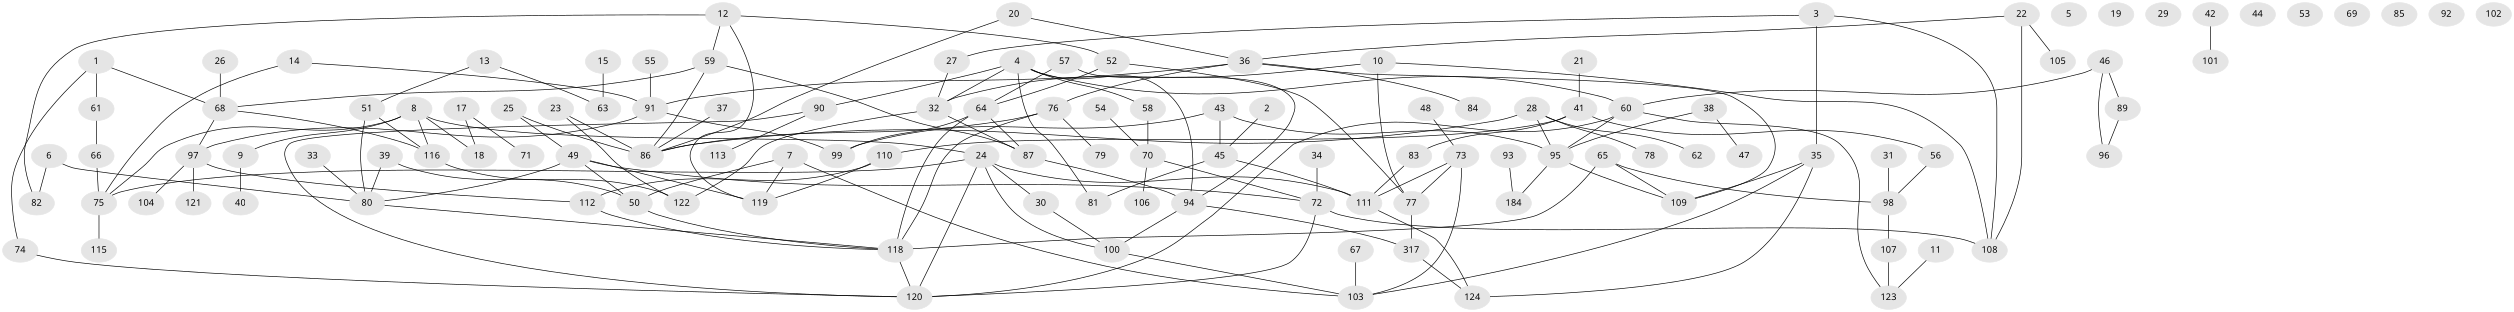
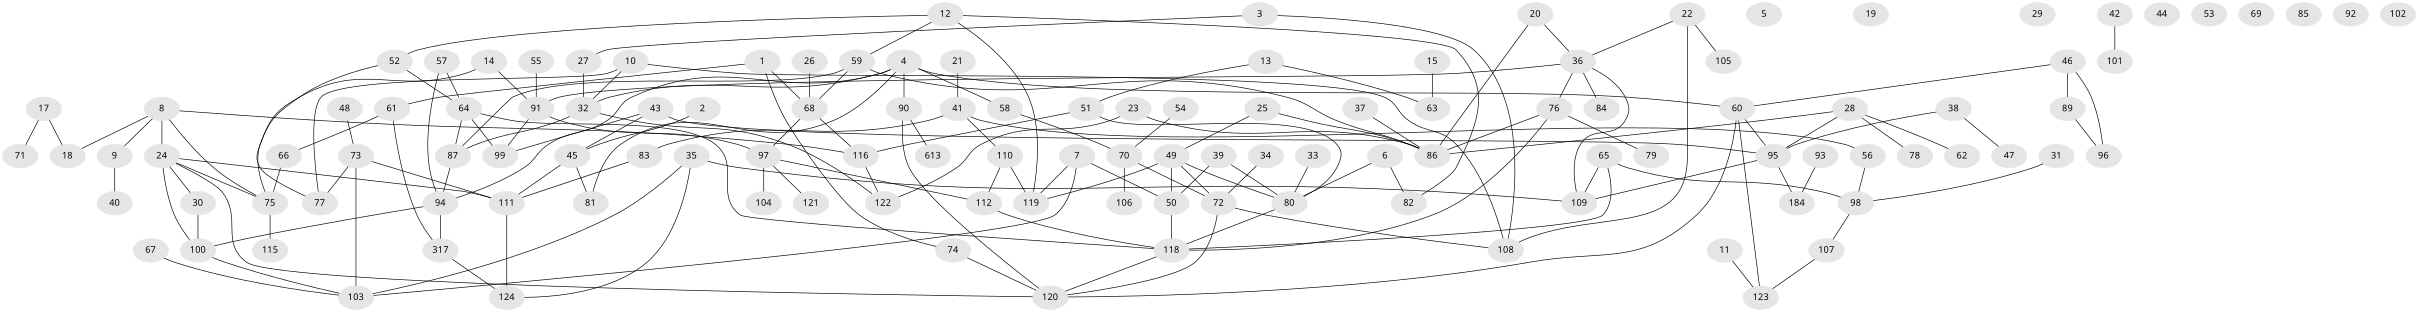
edge "3" -- "35": removed
node "113": label "113" -> "613"
edge "77" -- "317": now "61" -- "317"
